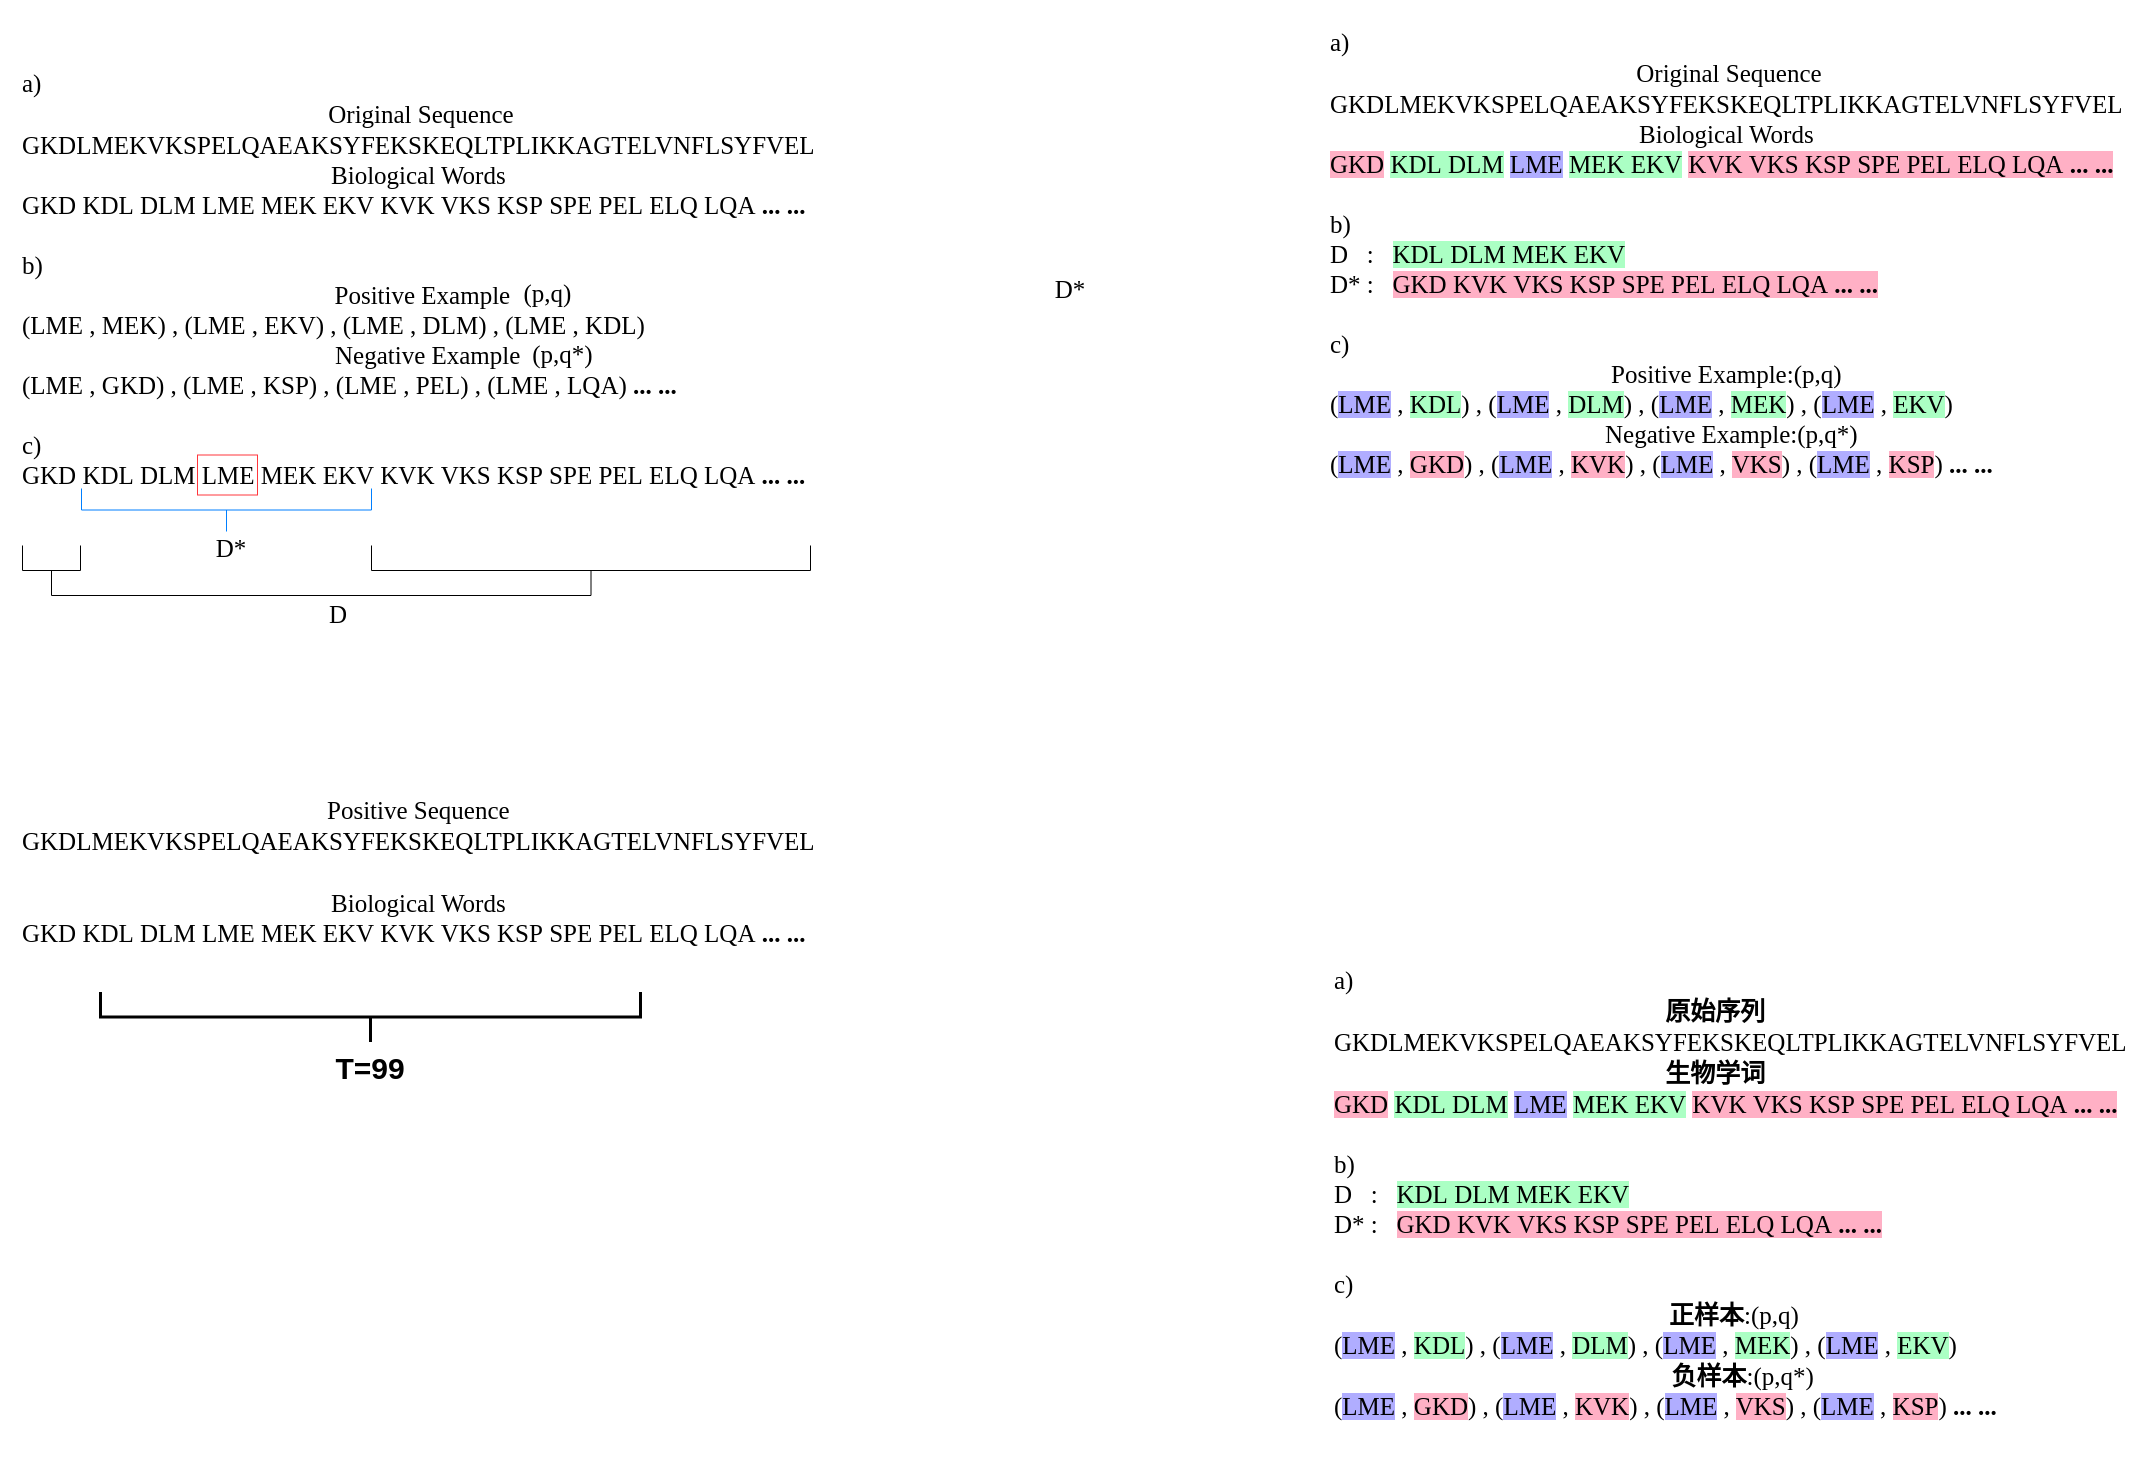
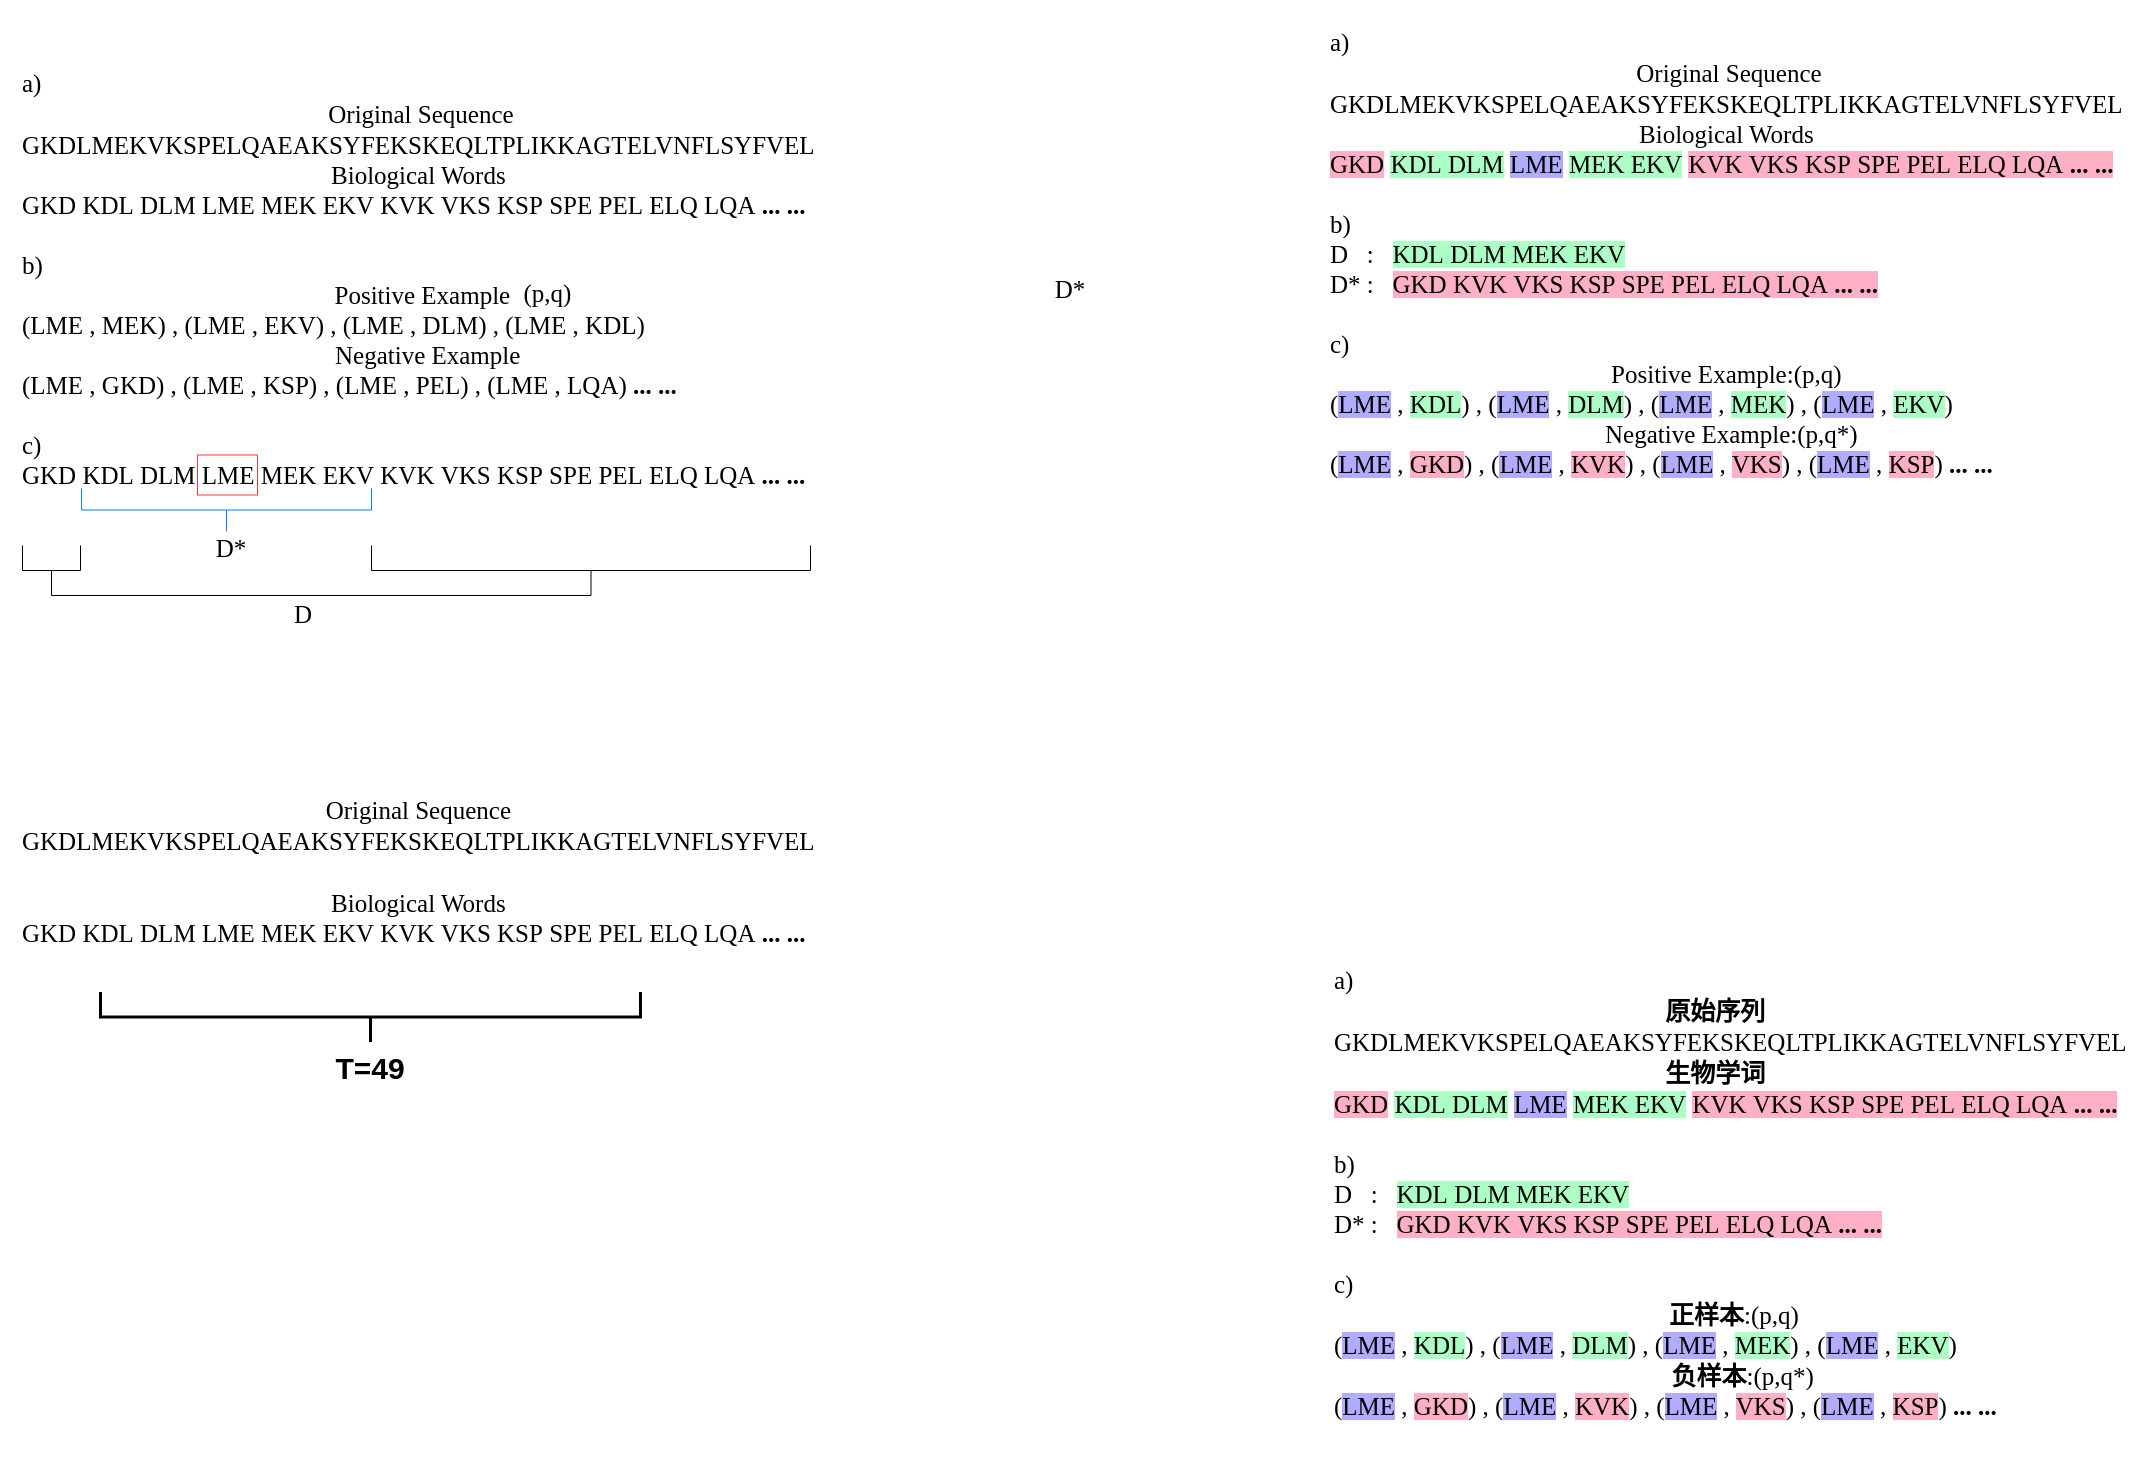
node "(p,q*)": removed
node "D": moved (339, 614) -> (304, 614)
node "Positive Sequence GKDLMEKVKSPELQAEAKSYFEKSKEQLTPLIKKAGTELVNFLSYFVEL Biological Words GKD KDL DLM LME MEK EKV KVK VKS KSP SPE PEL ELQ LQA ... ...": label "Positive Sequence GKDLMEKVKSPELQAEAKSYFEKSKEQLTPLIKKAGTELVNFLSYFVEL Biological Words GKD KDL DLM LME MEK EKV KVK VKS KSP SPE PEL ELQ LQA ... ..." -> "Original Sequence GKDLMEKVKSPELQAEAKSYFEKSKEQLTPLIKKAGTELVNFLSYFVEL Biological Words GKD KDL DLM LME MEK EKV KVK VKS KSP SPE PEL ELQ LQA ... ..."
node "T=99": label "T=99" -> "T=49"
